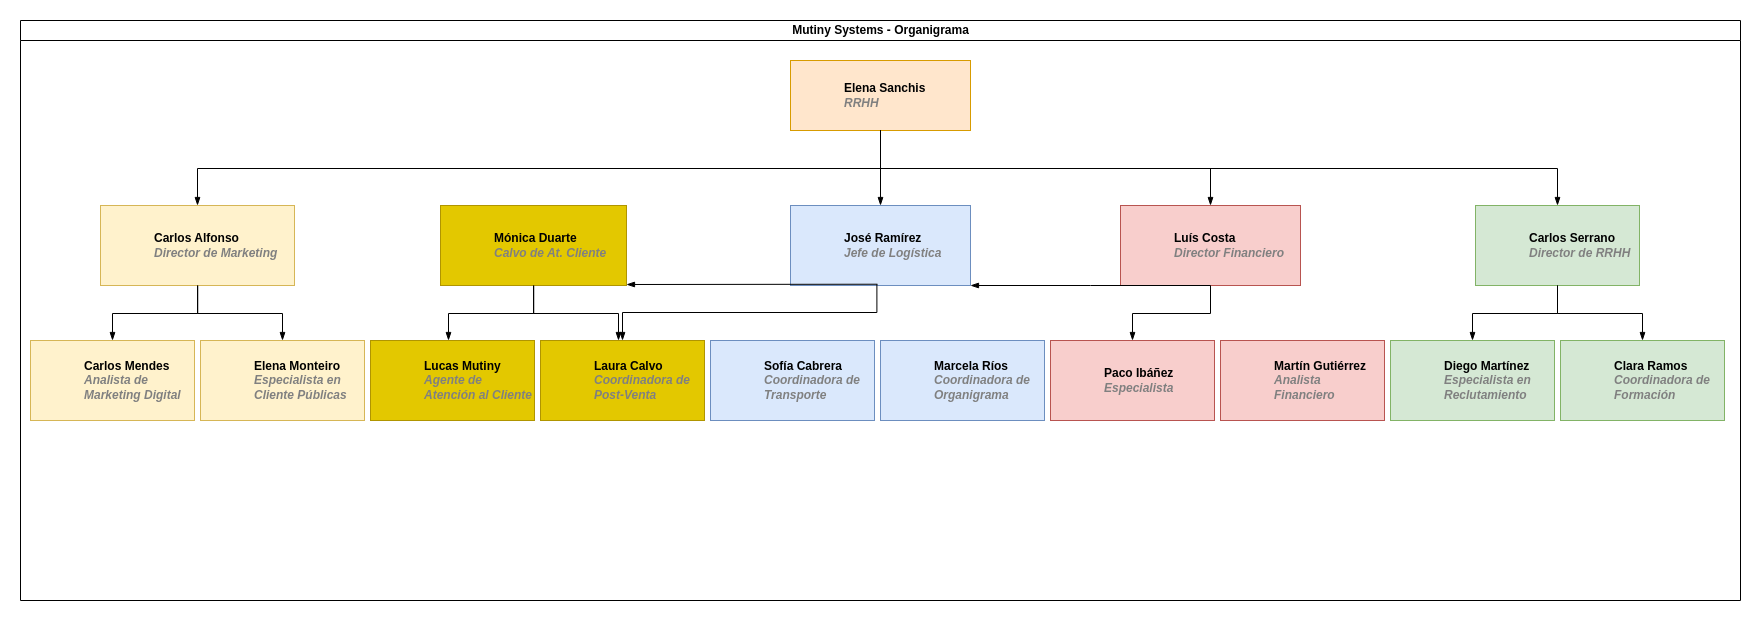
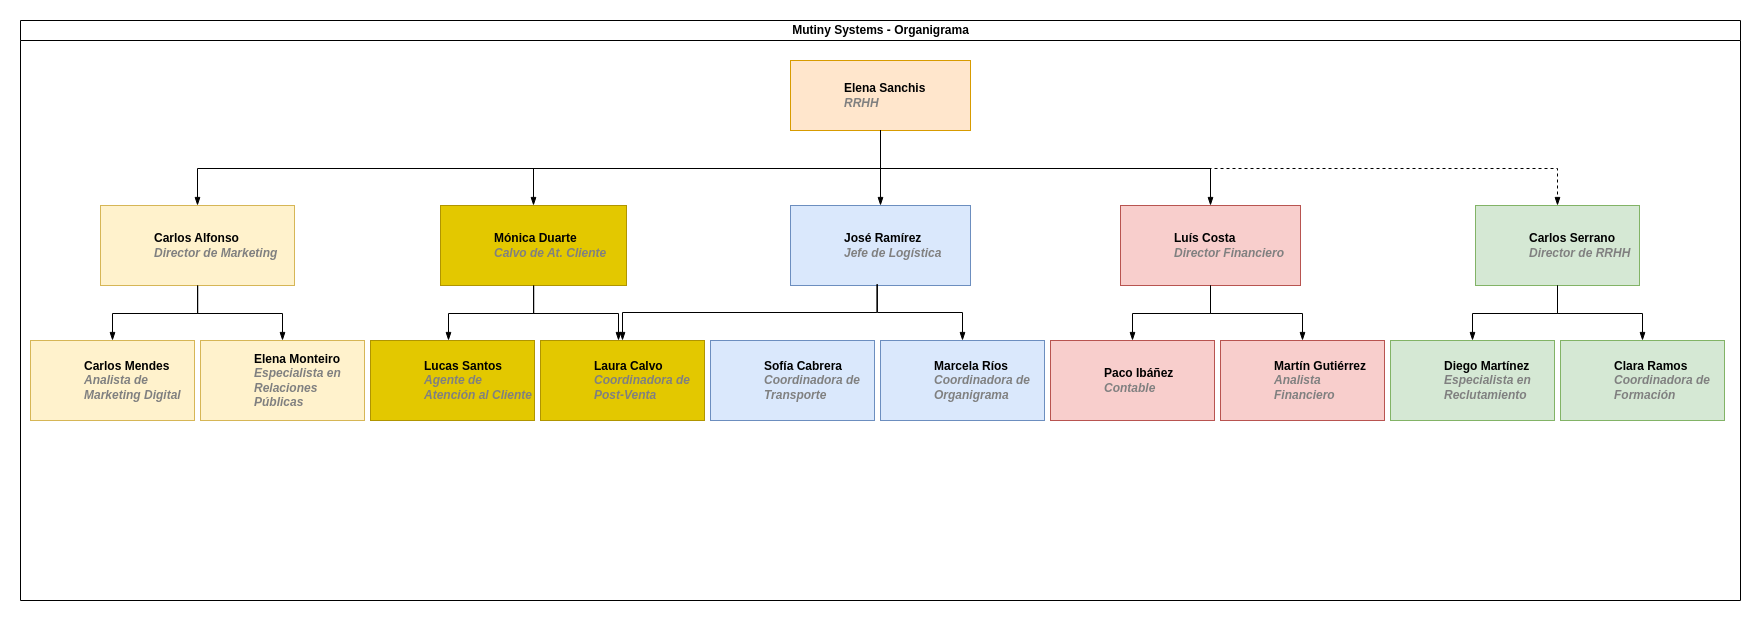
edge "Elena Sanchis RRHH" -> "Carlos Serrano Director de RRHH": style solid -> dashed
edge "Elena Sanchis RRHH" -> "Mónica Duarte Calvo de At. Cliente": added
edge "José Ramírez Jefe de Logística" -> "Mónica Duarte Calvo de At. Cliente": now "José Ramírez Jefe de Logística" -> "Marcela Ríos Coordinadora de Organigrama"
edge "Luís Costa Director Financiero" -> "José Ramírez Jefe de Logística": now "Luís Costa Director Financiero" -> "Martín Gutiérrez Analista Financiero"
node "Elena Monteiro Especialista en Cliente Públicas": label "Elena Monteiro Especialista en Cliente Públicas" -> "Elena Monteiro Especialista en Relaciones Públicas"
node "Lucas Mutiny Agente de Atención al Cliente": label "Lucas Mutiny Agente de Atención al Cliente" -> "Lucas Santos Agente de Atención al Cliente"
node "Paco Ibáñez Especialista": label "Paco Ibáñez Especialista" -> "Paco Ibáñez Contable"
